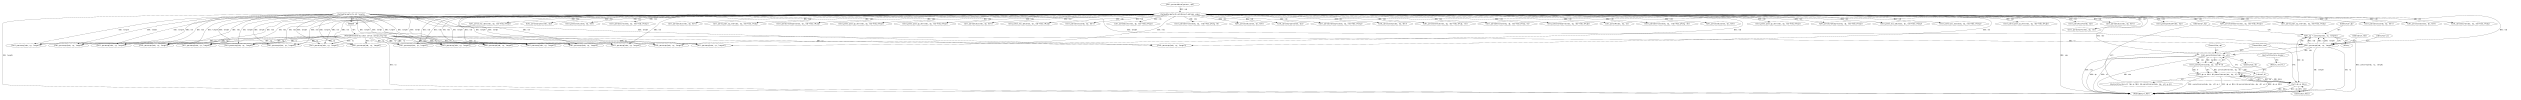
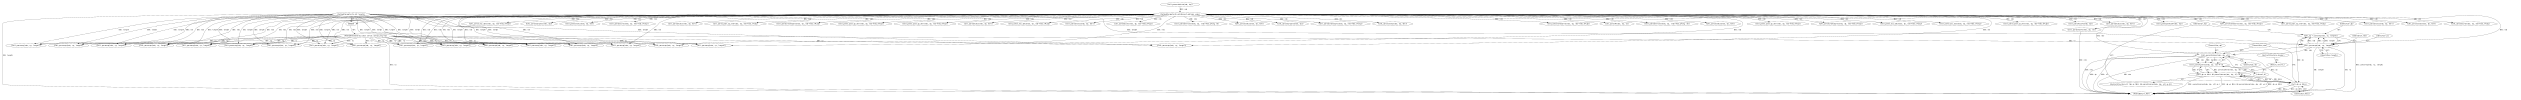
node "(Call,parserddires(parsev, dp))": label "(Call,parserddires(parsev, dp))" -> "(Call,parserddires(ndo, dp))"
edge "(MethodParameterIn,netdissect_options *ndo)" -> "(MethodReturn,RET)": now "(Call,parsestatfs(ndo, dp, v3))" -> "(MethodReturn,RET)"
node "(Call,parseattrstat(ndo, dp, ndo->ndo_vflag, v3))": removed
node "(Call,parseattrstat(ndo, dp, ndo->ndo_vflag, 0))": removed
node "(Block,)": removed
node "(Identifier,length)": added
edge "(Call,dp != NULL)" -> "(Call,parselinkres(ndo, dp, v3))": added, label "DDG: dp"
edge "(Literal,0)" -> "(Call,parselinkres(ndo, dp, v3) != 0)": added, label "AST:"
edge "(Call,dp != NULL && parselinkres(ndo, dp, v3) != 0)" -> "(Call,parselinkres(ndo, dp, v3) != 0)": added, label "CFG:"
